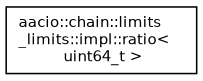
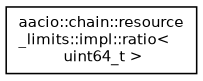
node "aacio::chain::limits _limits::impl::ratio< uint64_t >": label "aacio::chain::limits _limits::impl::ratio< uint64_t >" -> "aacio::chain::resource _limits::impl::ratio< uint64_t >"
